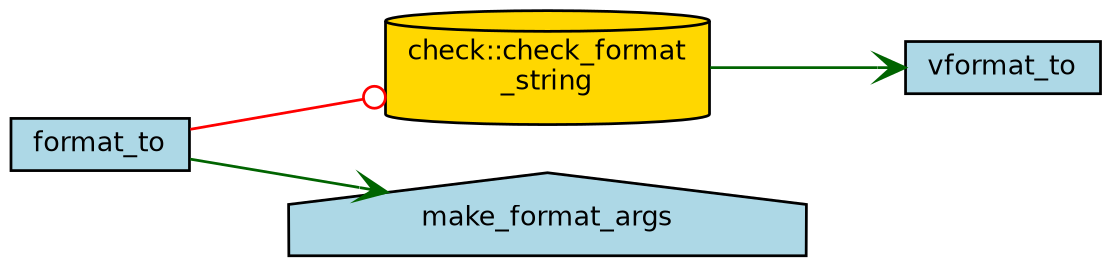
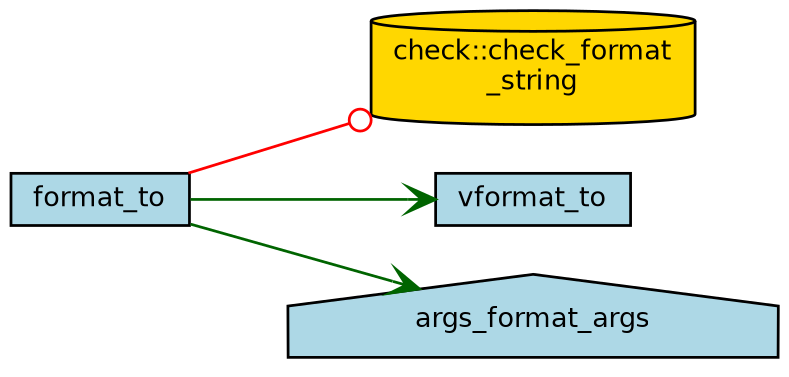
edge "check::check_format _string" -> "vformat_to": now "format_to" -> "vformat_to"
node "make_format_args": label "make_format_args" -> "args_format_args"
